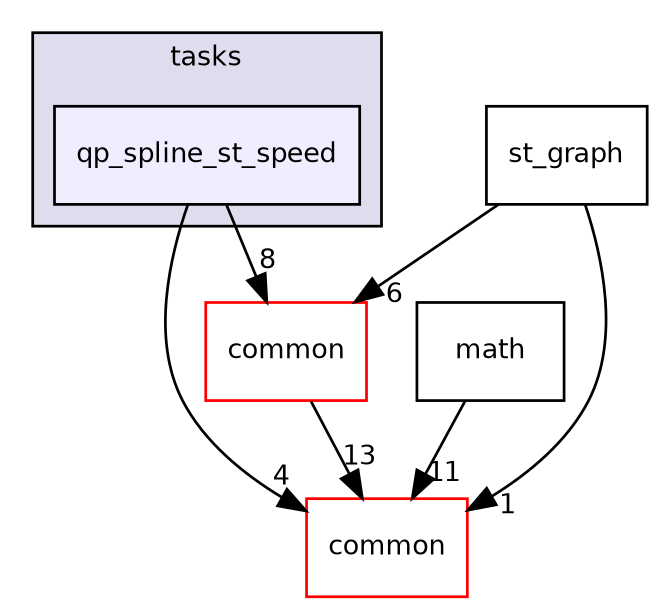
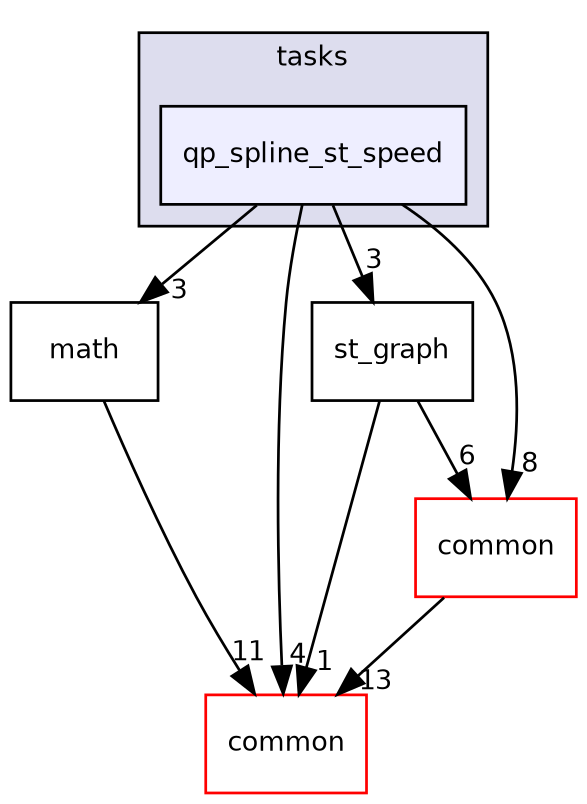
edge "qp_spline_st_speed" -> "st_graph": added
edge "qp_spline_st_speed" -> "math": added
